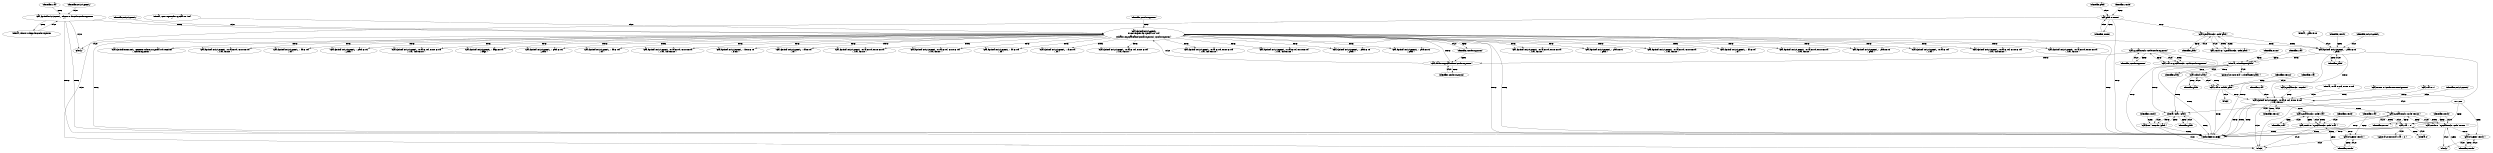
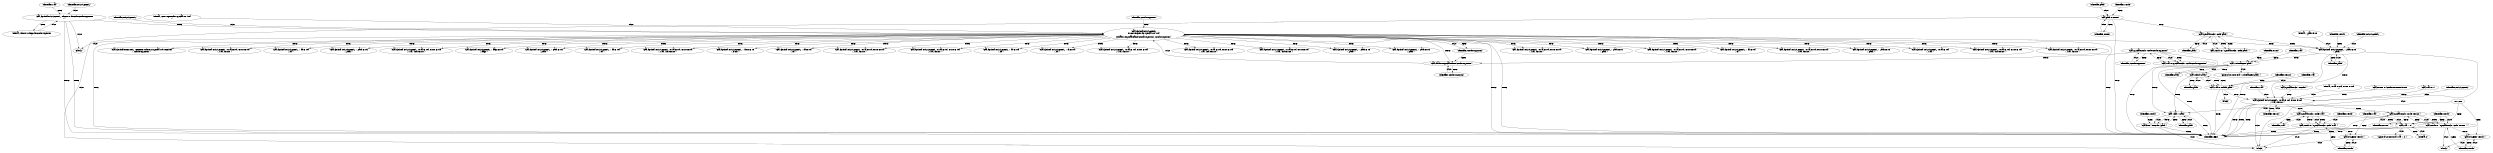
node "(Literal,write_access(path))": label "(Literal,write_access(path))" -> "(Call,write_access(path))"
edge "(Call,rval = unlink( path))" -> "(Call,unlink( path))": added, label "CFG:"
node "(Call,terrno = (condor_errno_t)sysnum)": label "(Call,terrno = (condor_errno_t)sysnum)" -> "(Call,terrno = (condor_errno_t)errno)"
node "(Literal,(char *)path)": label "(Literal,(char *)path)" -> "(Call,(char *)path)"
edge "(Call,result = ( syscall_sock->code(rval) ))" -> "(Call,syscall_sock->code(rval))": label "CFG: " -> "DDG: "
node "(MethodReturn,RET)": label "(MethodReturn,RET)" -> "(Identifier,RET)"
